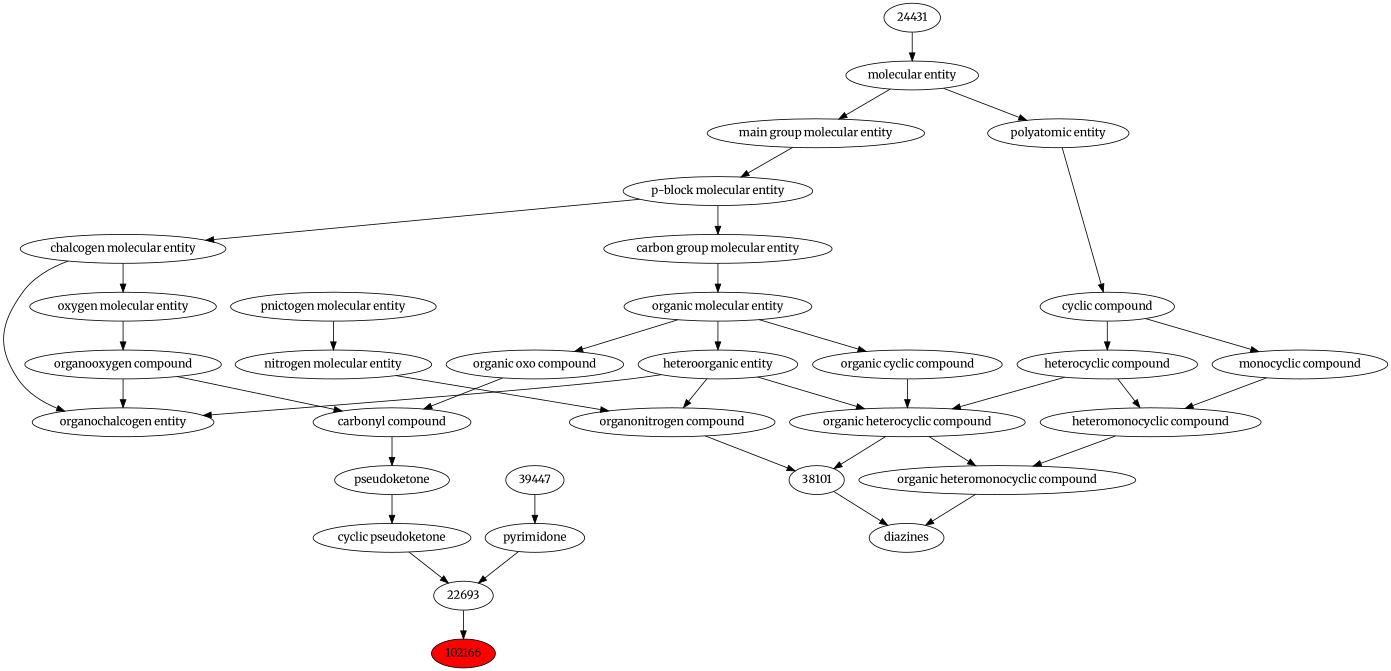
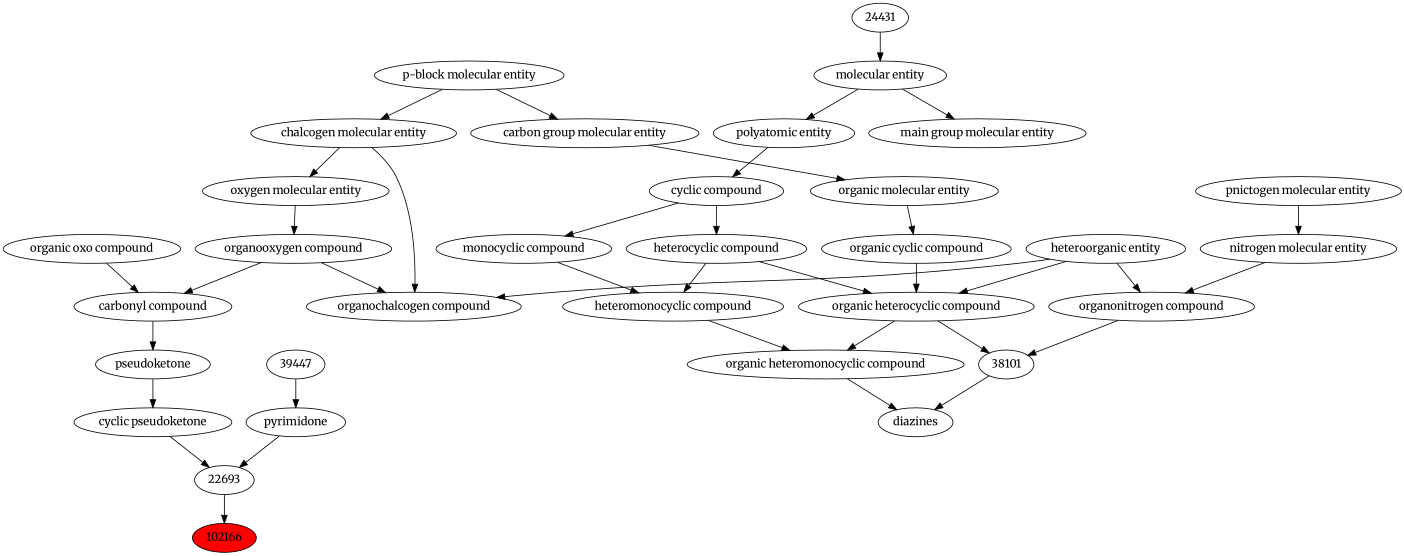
edge "main group molecular entity" -> "p-block molecular entity": removed
edge "organic molecular entity" -> "heteroorganic entity": removed
edge "organic molecular entity" -> "organic oxo compound": removed
node "organochalcogen entity": label "organochalcogen entity" -> "organochalcogen compound"
